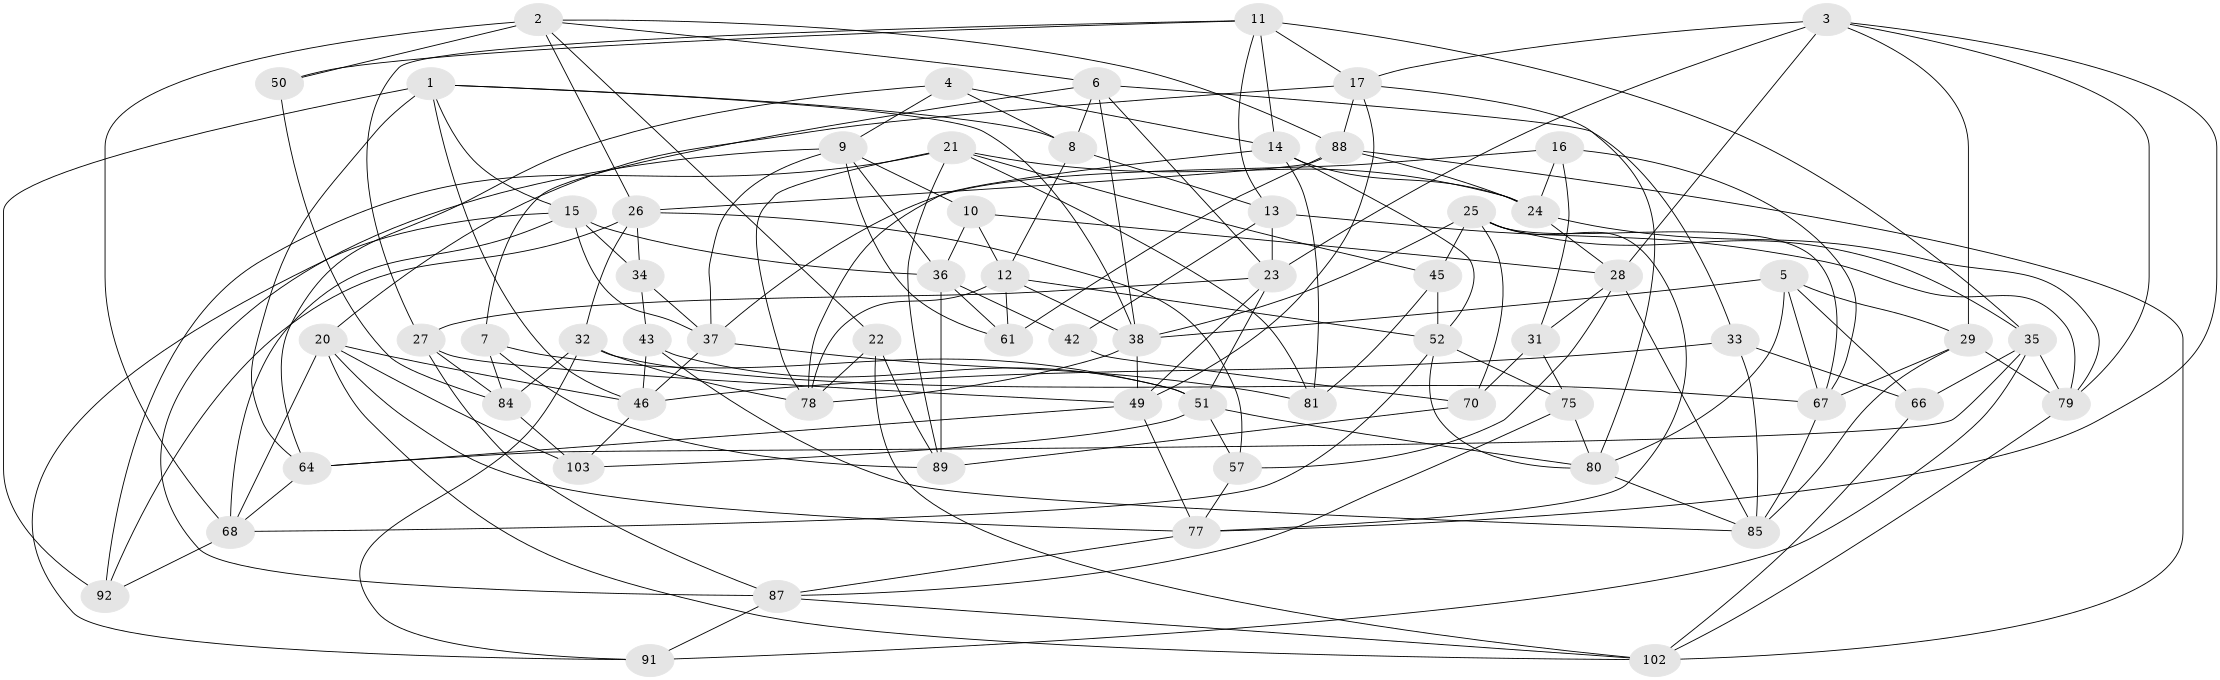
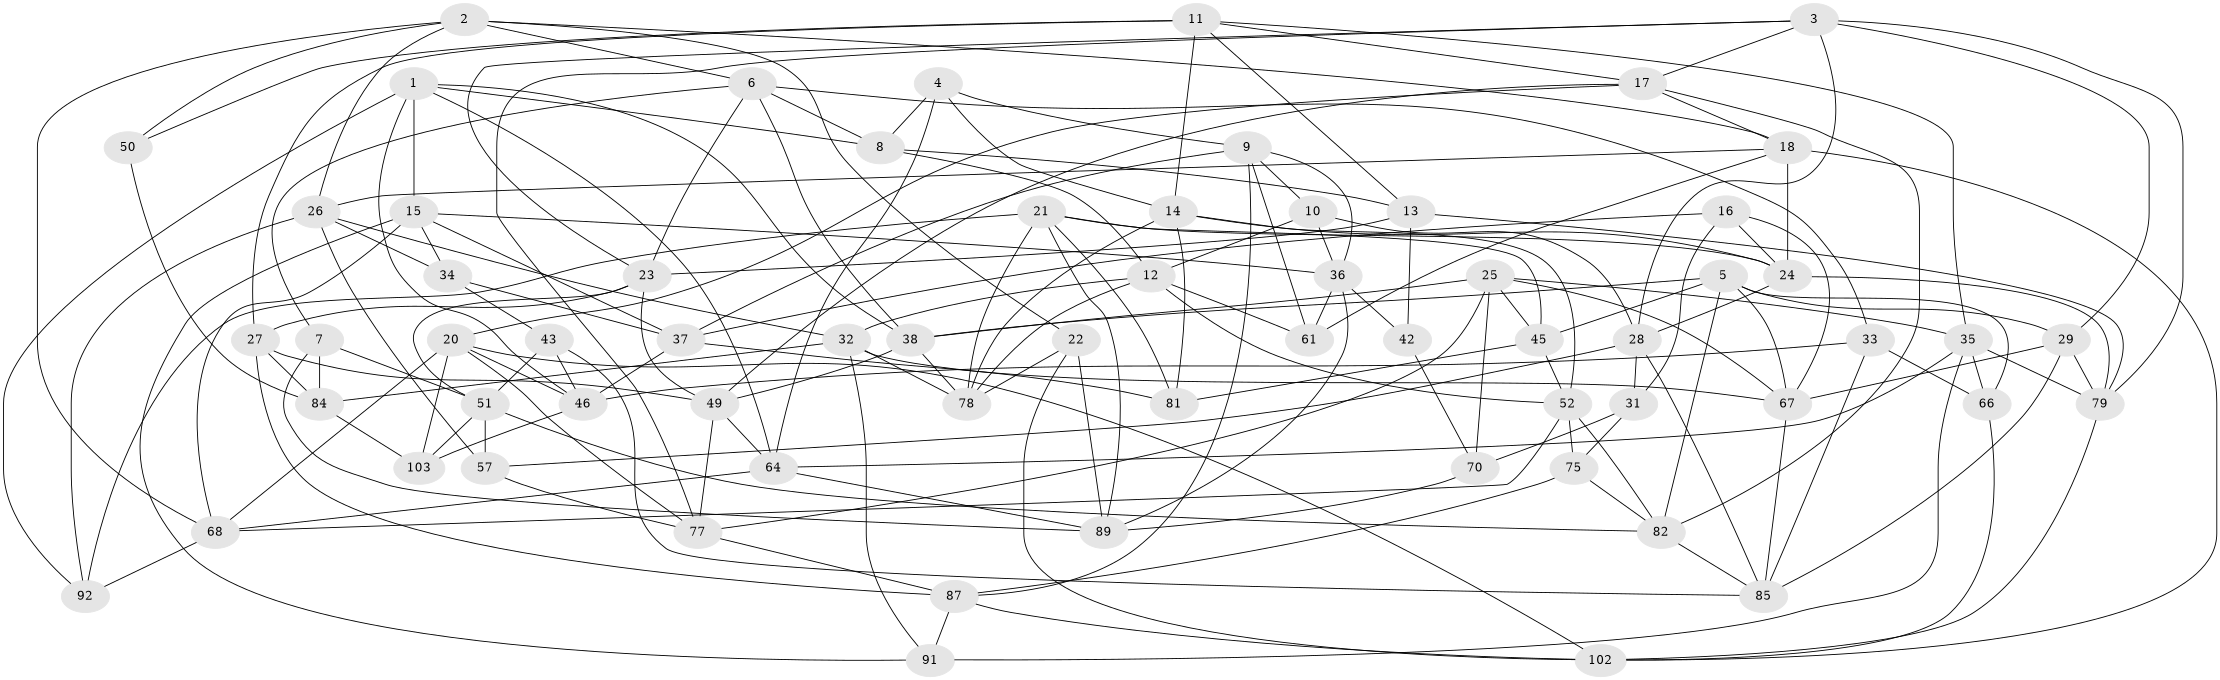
node "88": label "88" -> "18"
edge "12" -- "38": now "12" -- "32"
edge "5" -- "45": added
node "80": label "80" -> "82"
edge "64" -- "89": added
